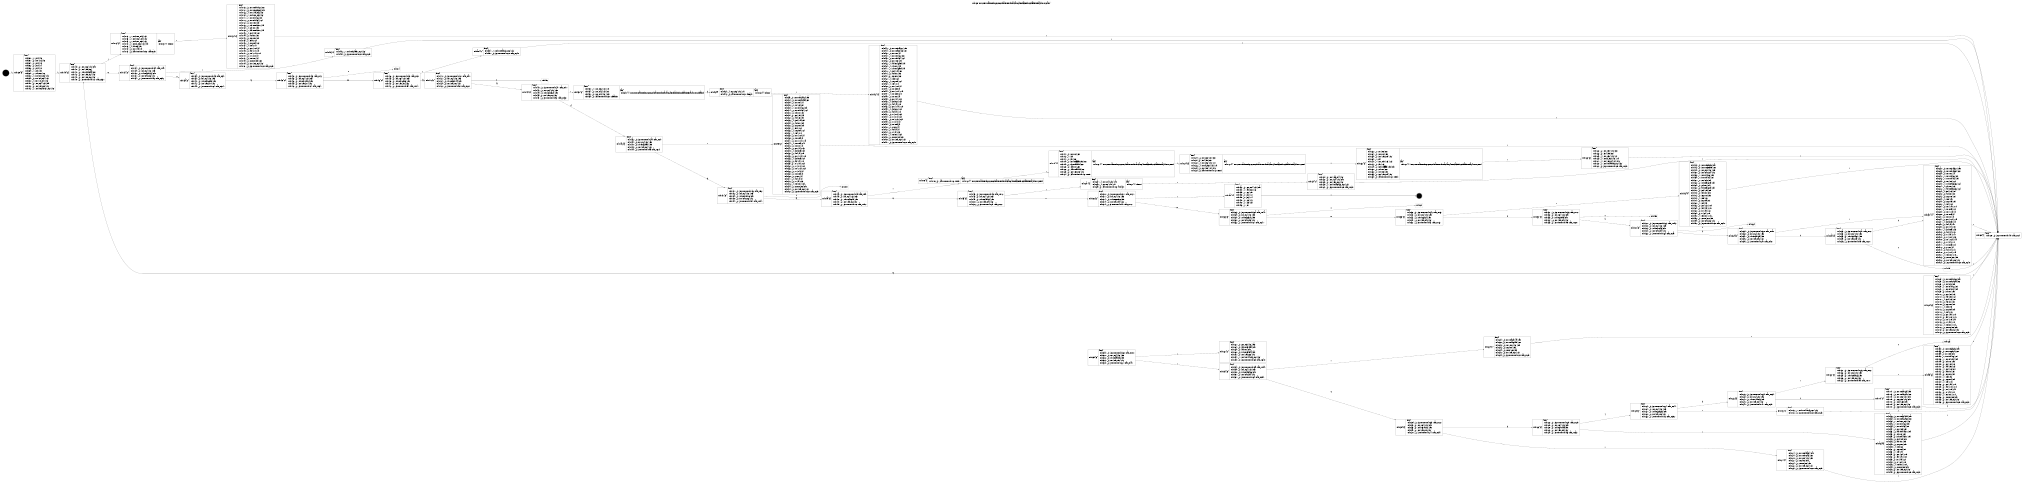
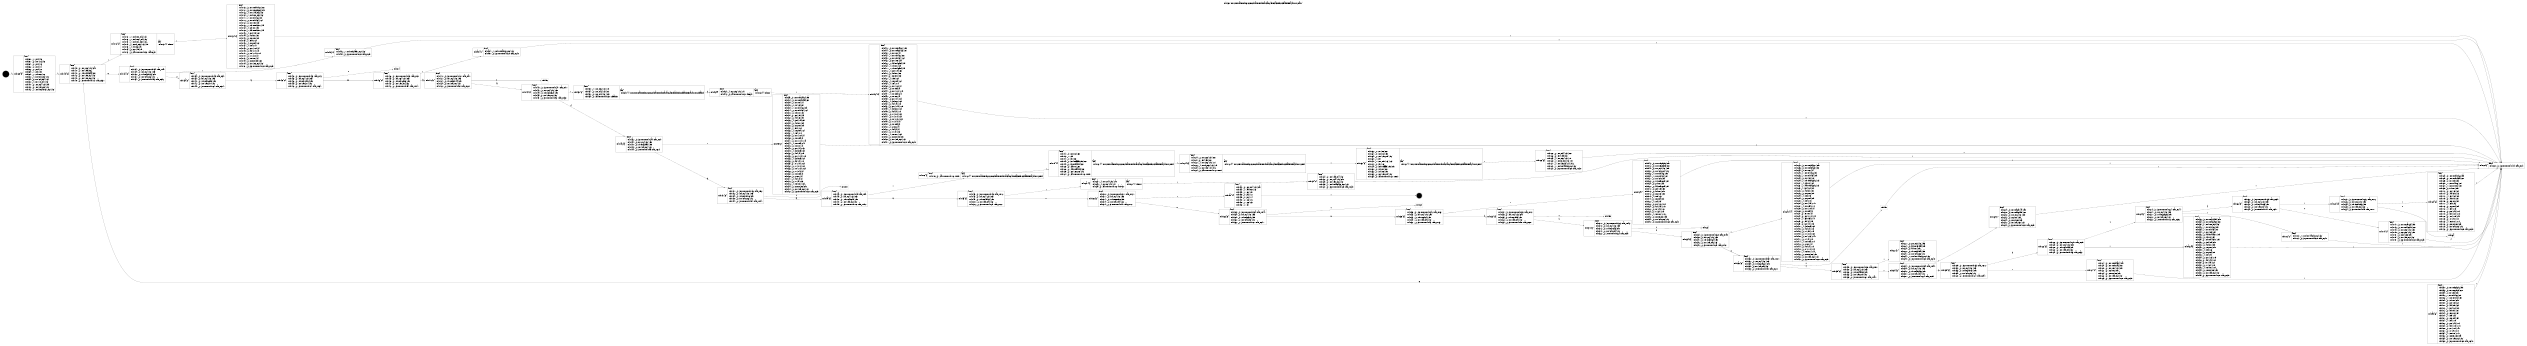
edge "0x4015a2 [25]" -> "0x4018a0 [144]": now "0x4015a2 [25]" -> "0x4015bb [25]"
edge "0x401651 [25]" -> "0x401af0 [83]": now "0x401651 [25]" -> "0x4016e4 [83]"
